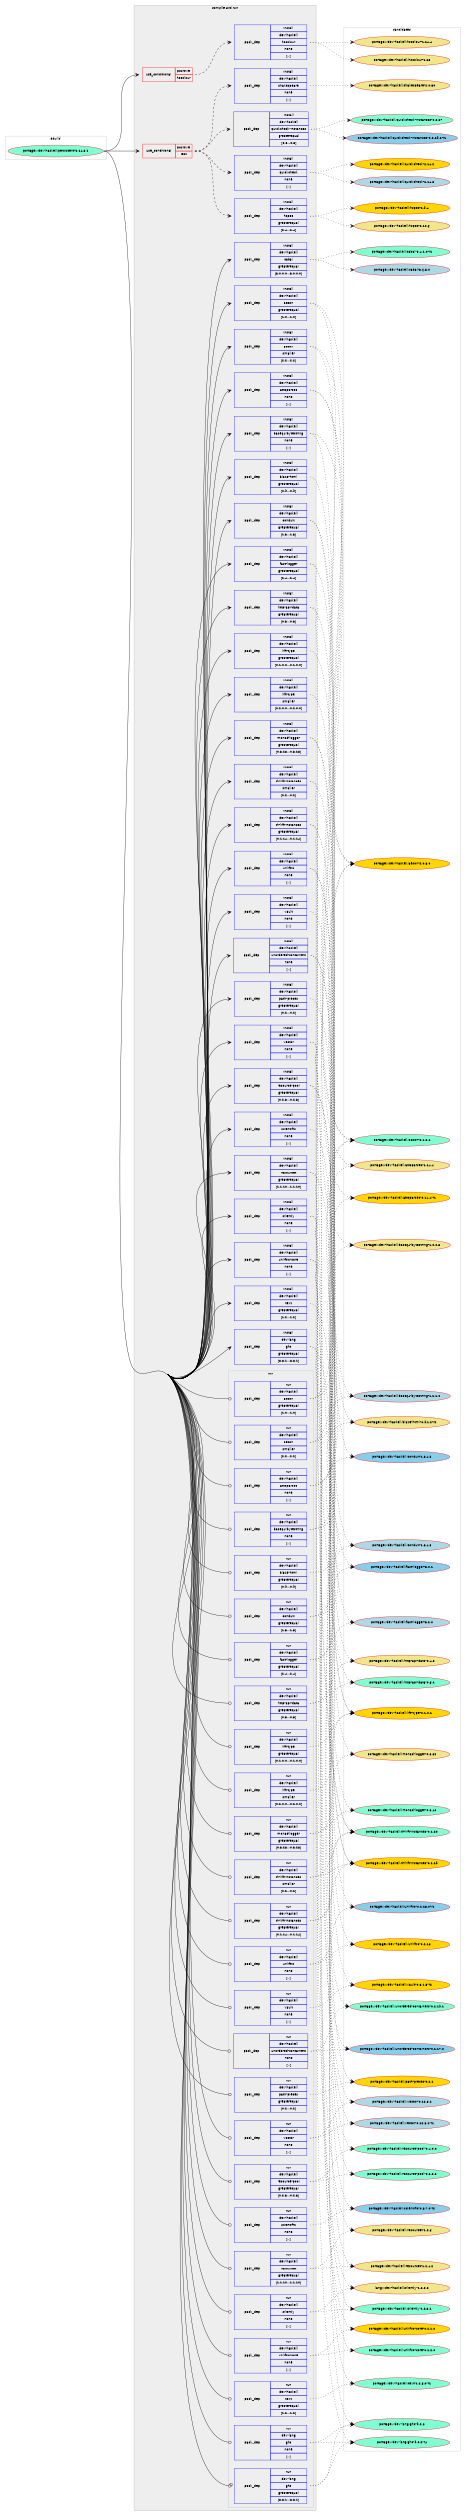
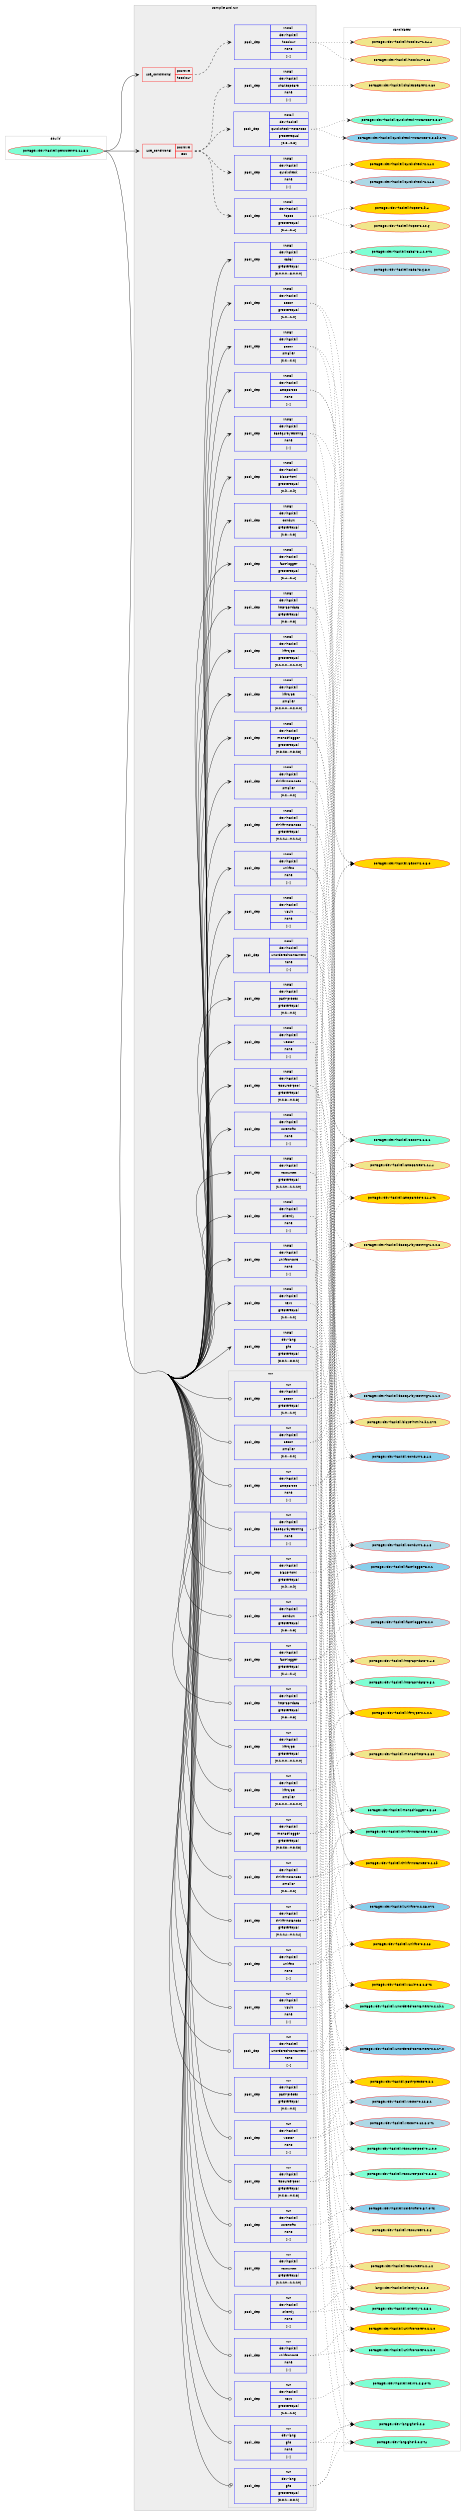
node "portage://dev-haskell/monad-logger-0.3.32": label "portage://dev-haskell/monad-logger-0.3.32" -> "portage://dev-haskell/monad-http-0.3.32"
